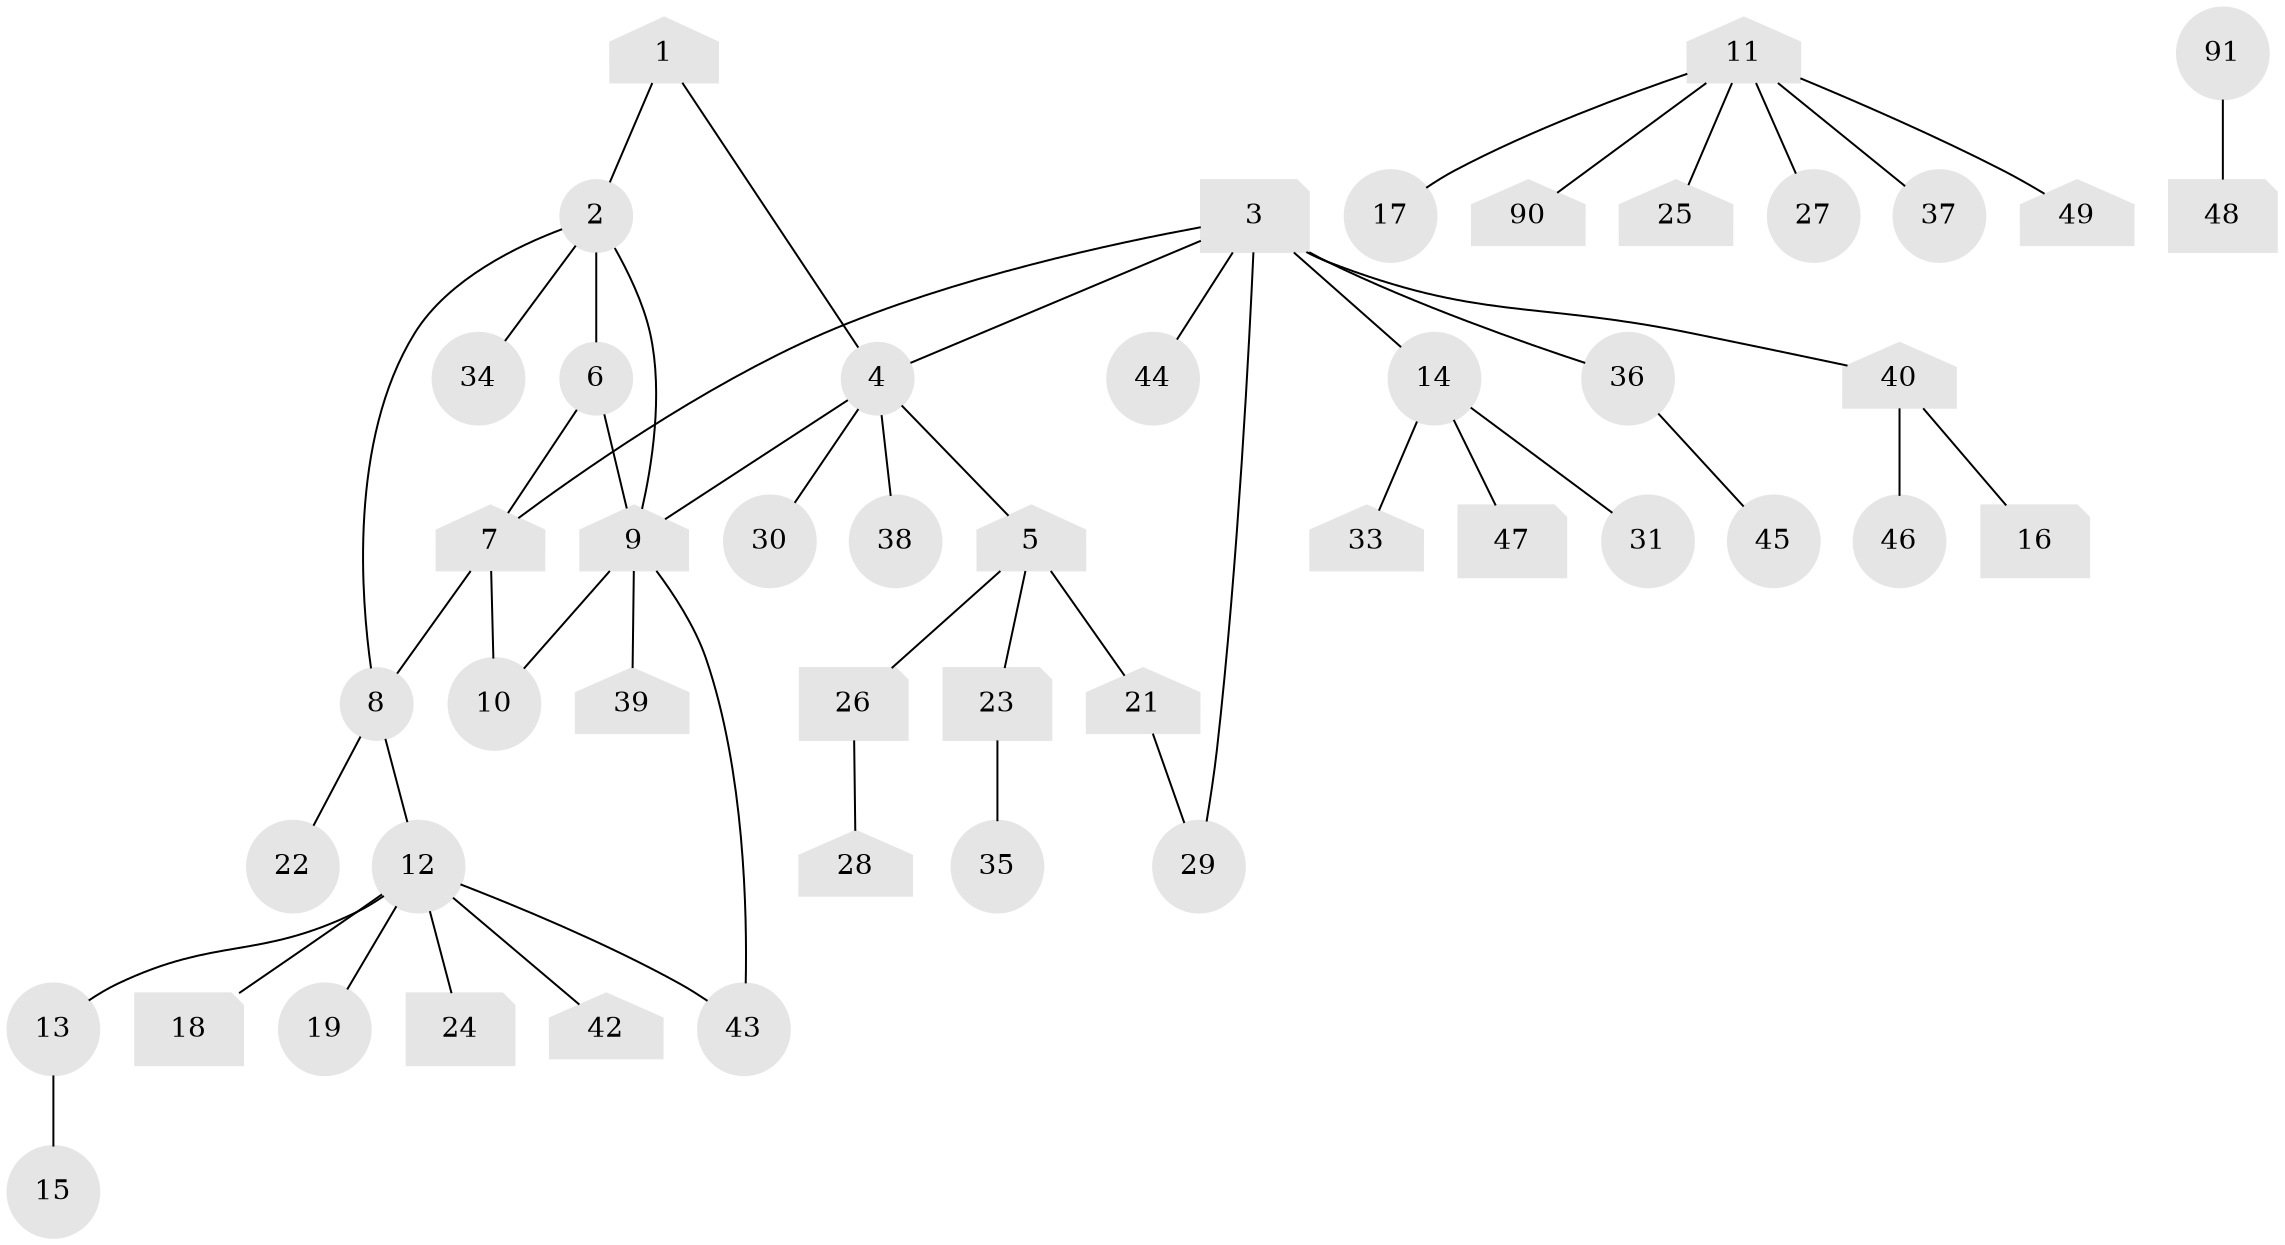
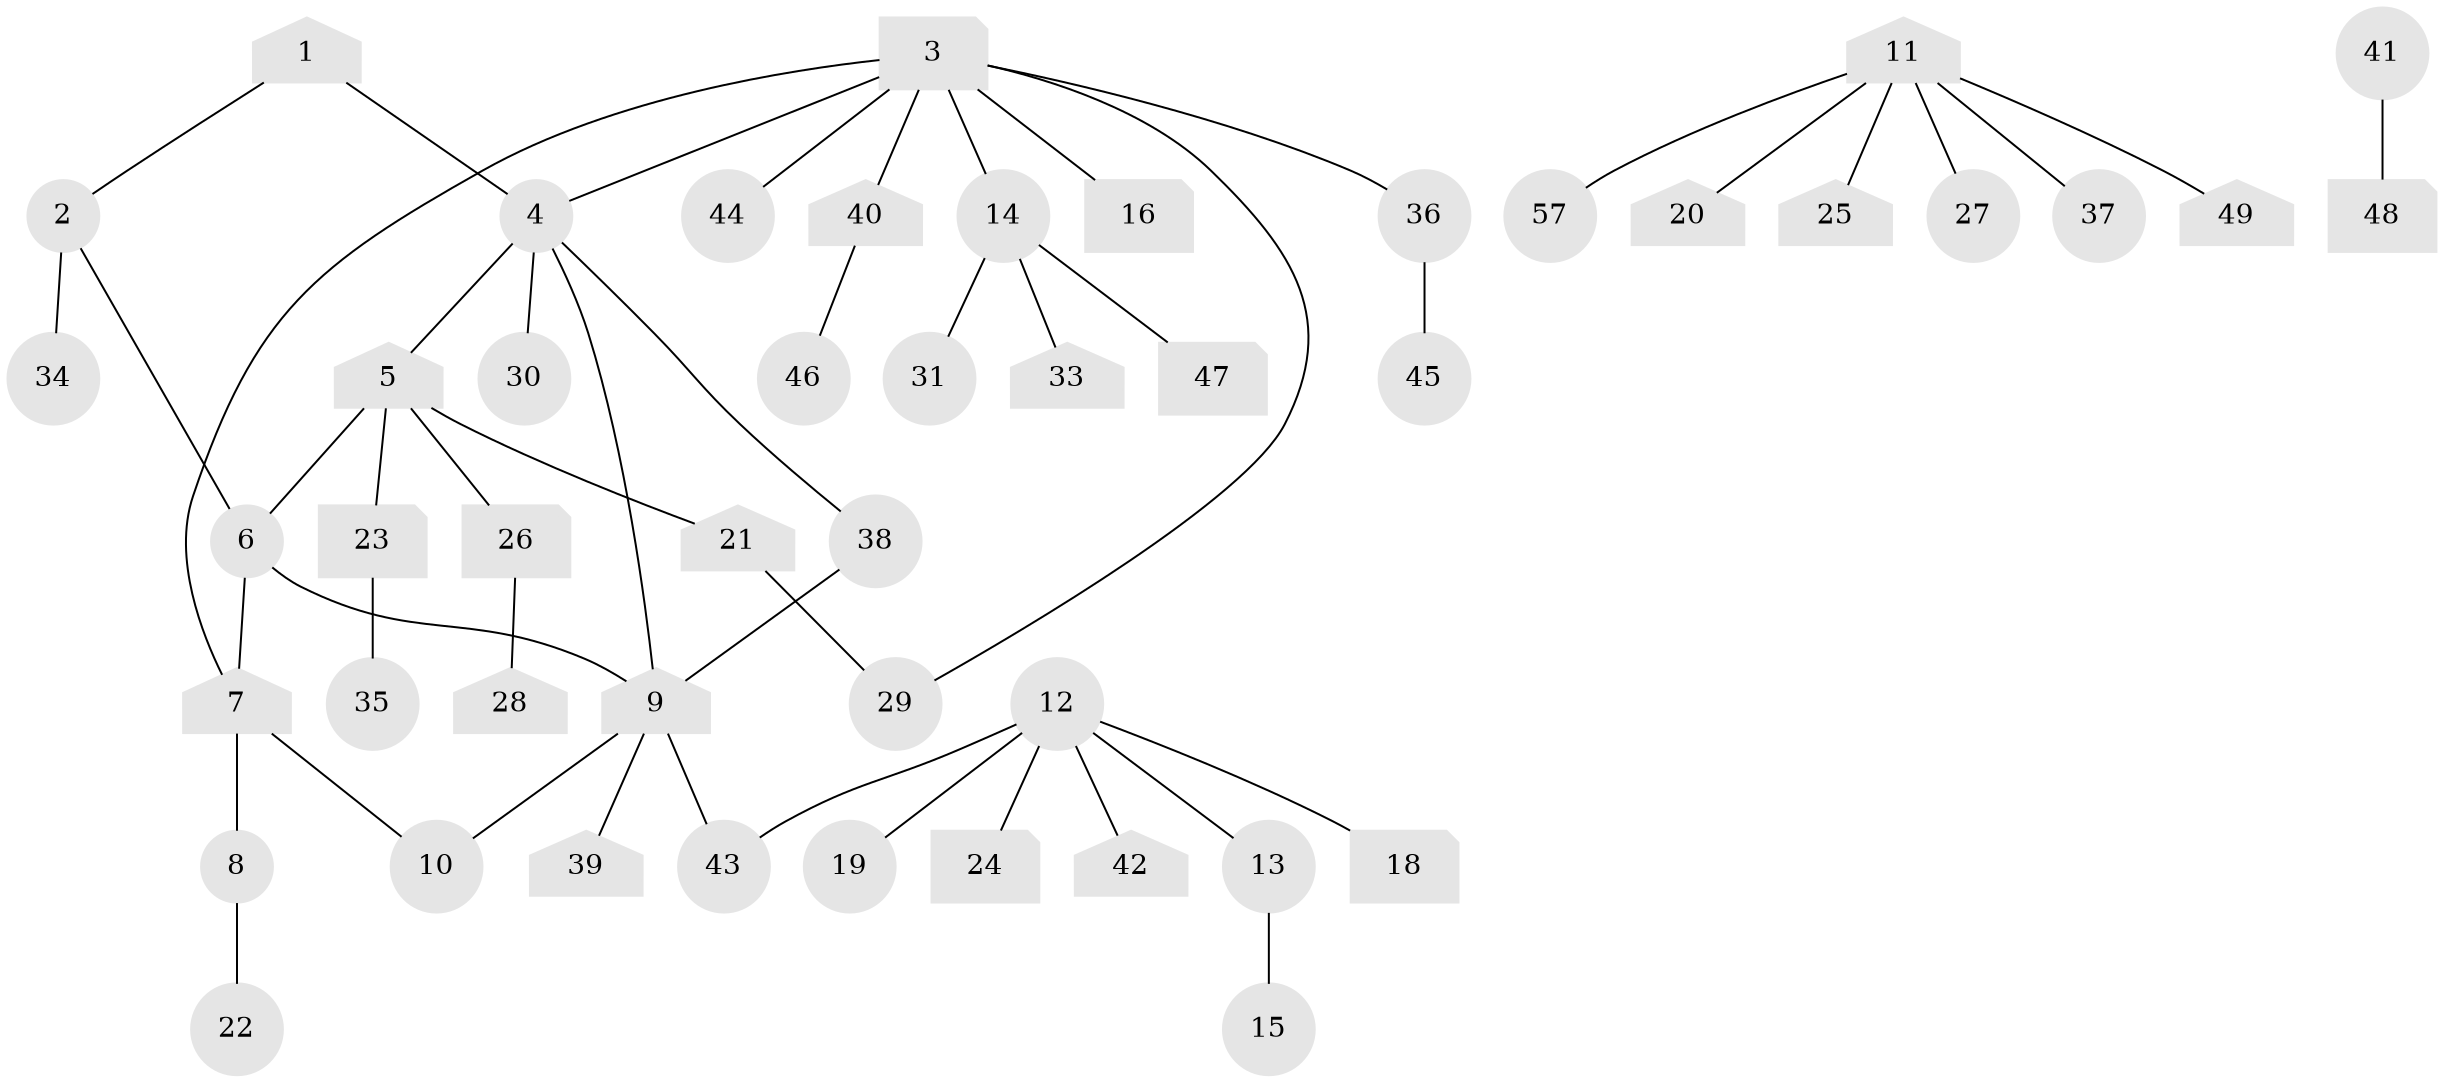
node "91": label "91" -> "41"
node "17": label "17" -> "57"
node "90": label "90" -> "20"
edge "2" -- "9": now "38" -- "9"
edge "2" -- "8": removed
edge "40" -- "16": now "3" -- "16"
edge "5" -- "6": added
edge "8" -- "12": removed
